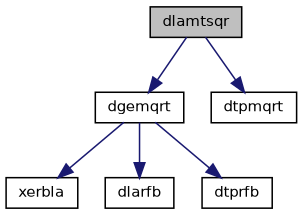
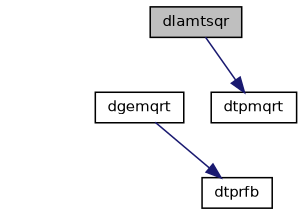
edge "dlamtsqr" -> "dgemqrt": removed
node "xerbla": removed
node "dlarfb": removed
